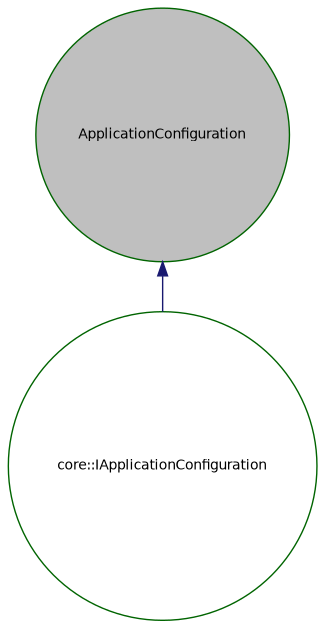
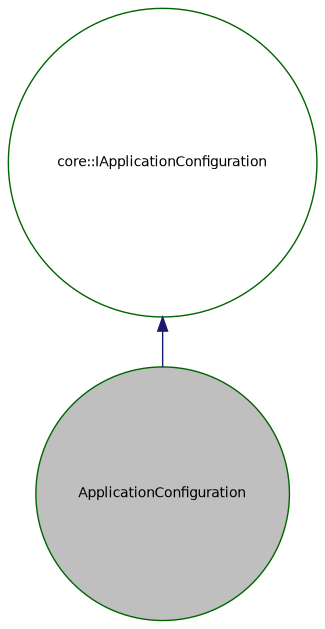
edge "core::IApplicationConfiguration" -> "ApplicationConfiguration": reversed
